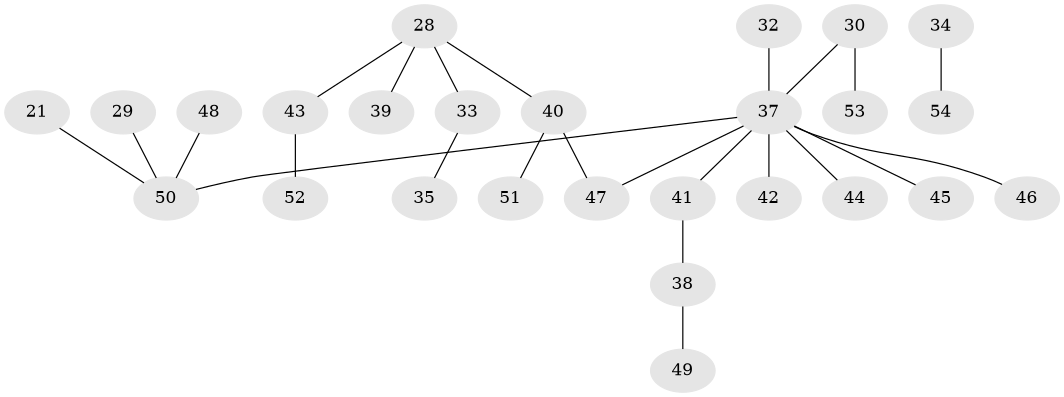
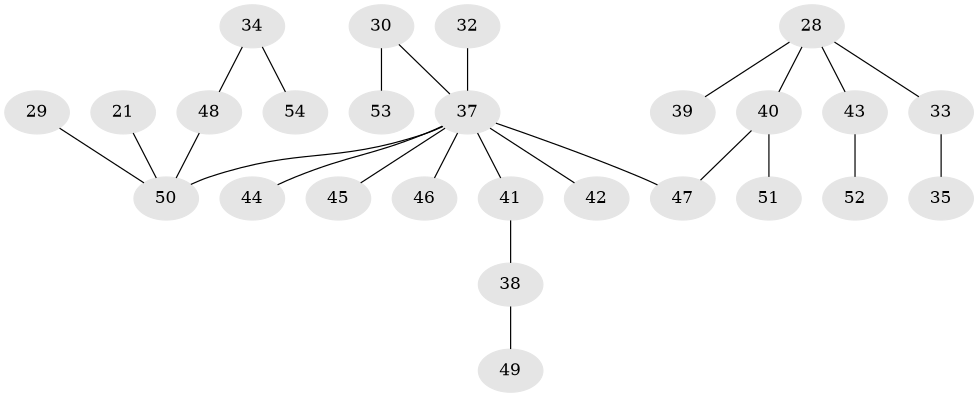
edge "34" -- "48": added
